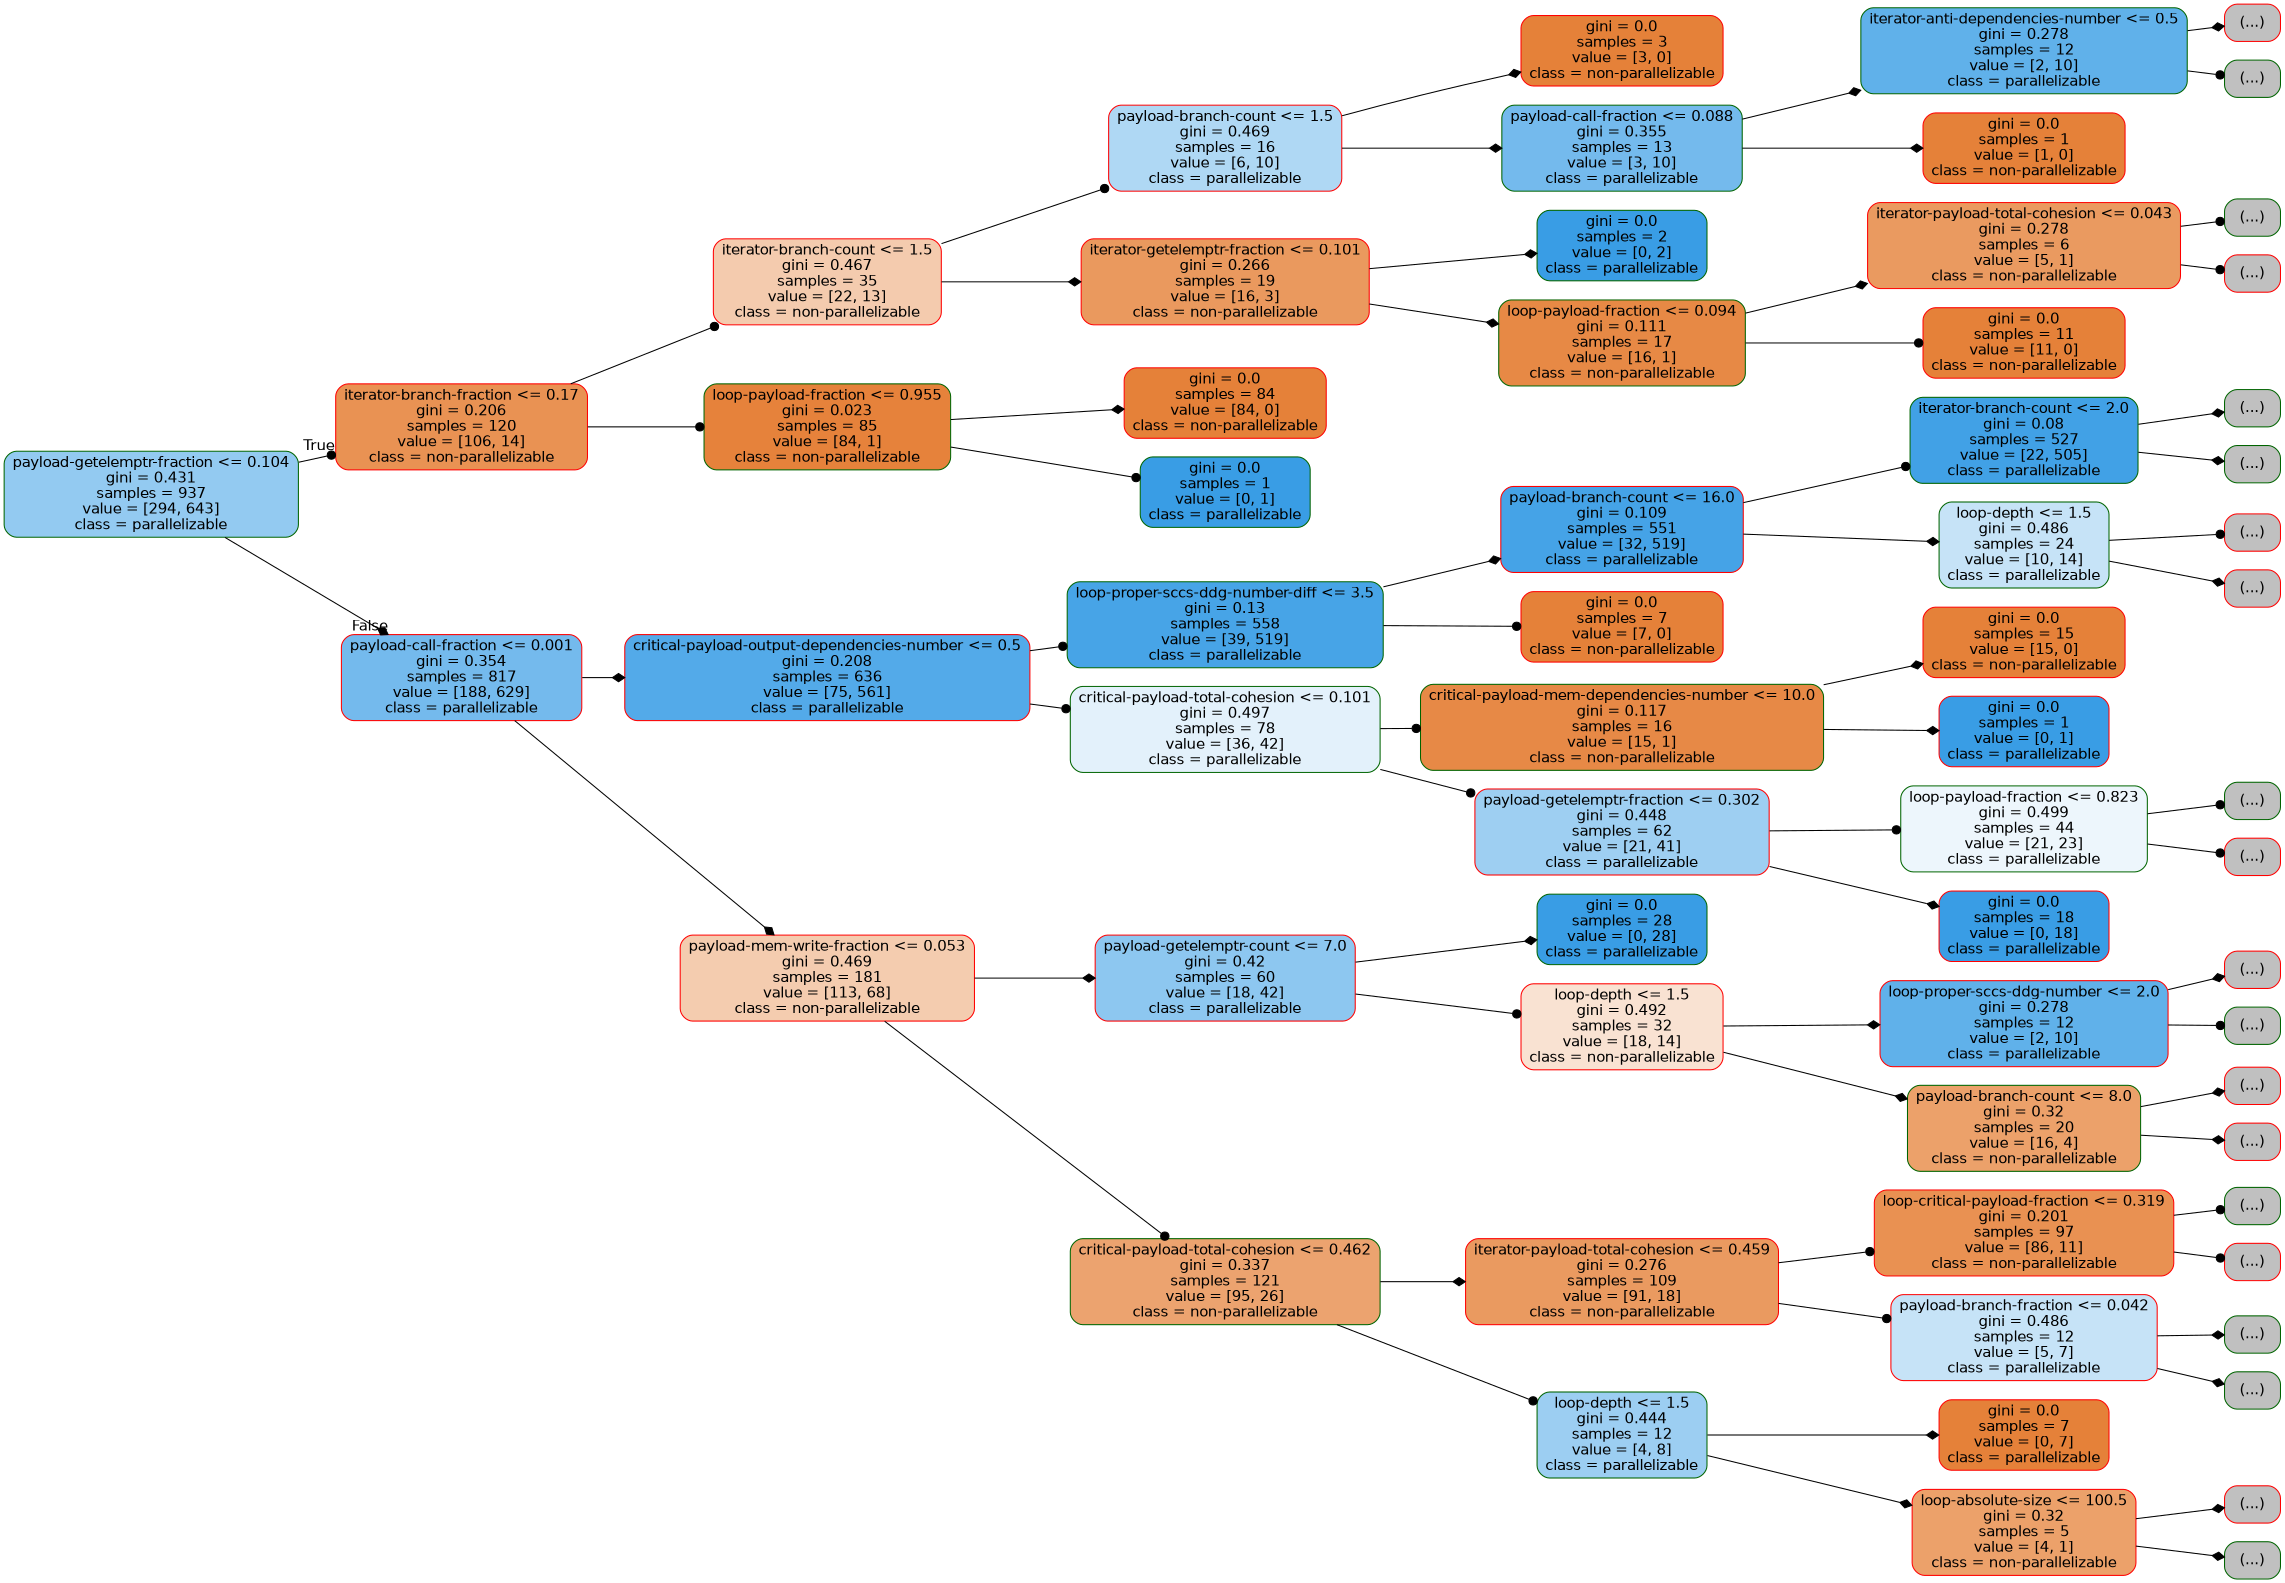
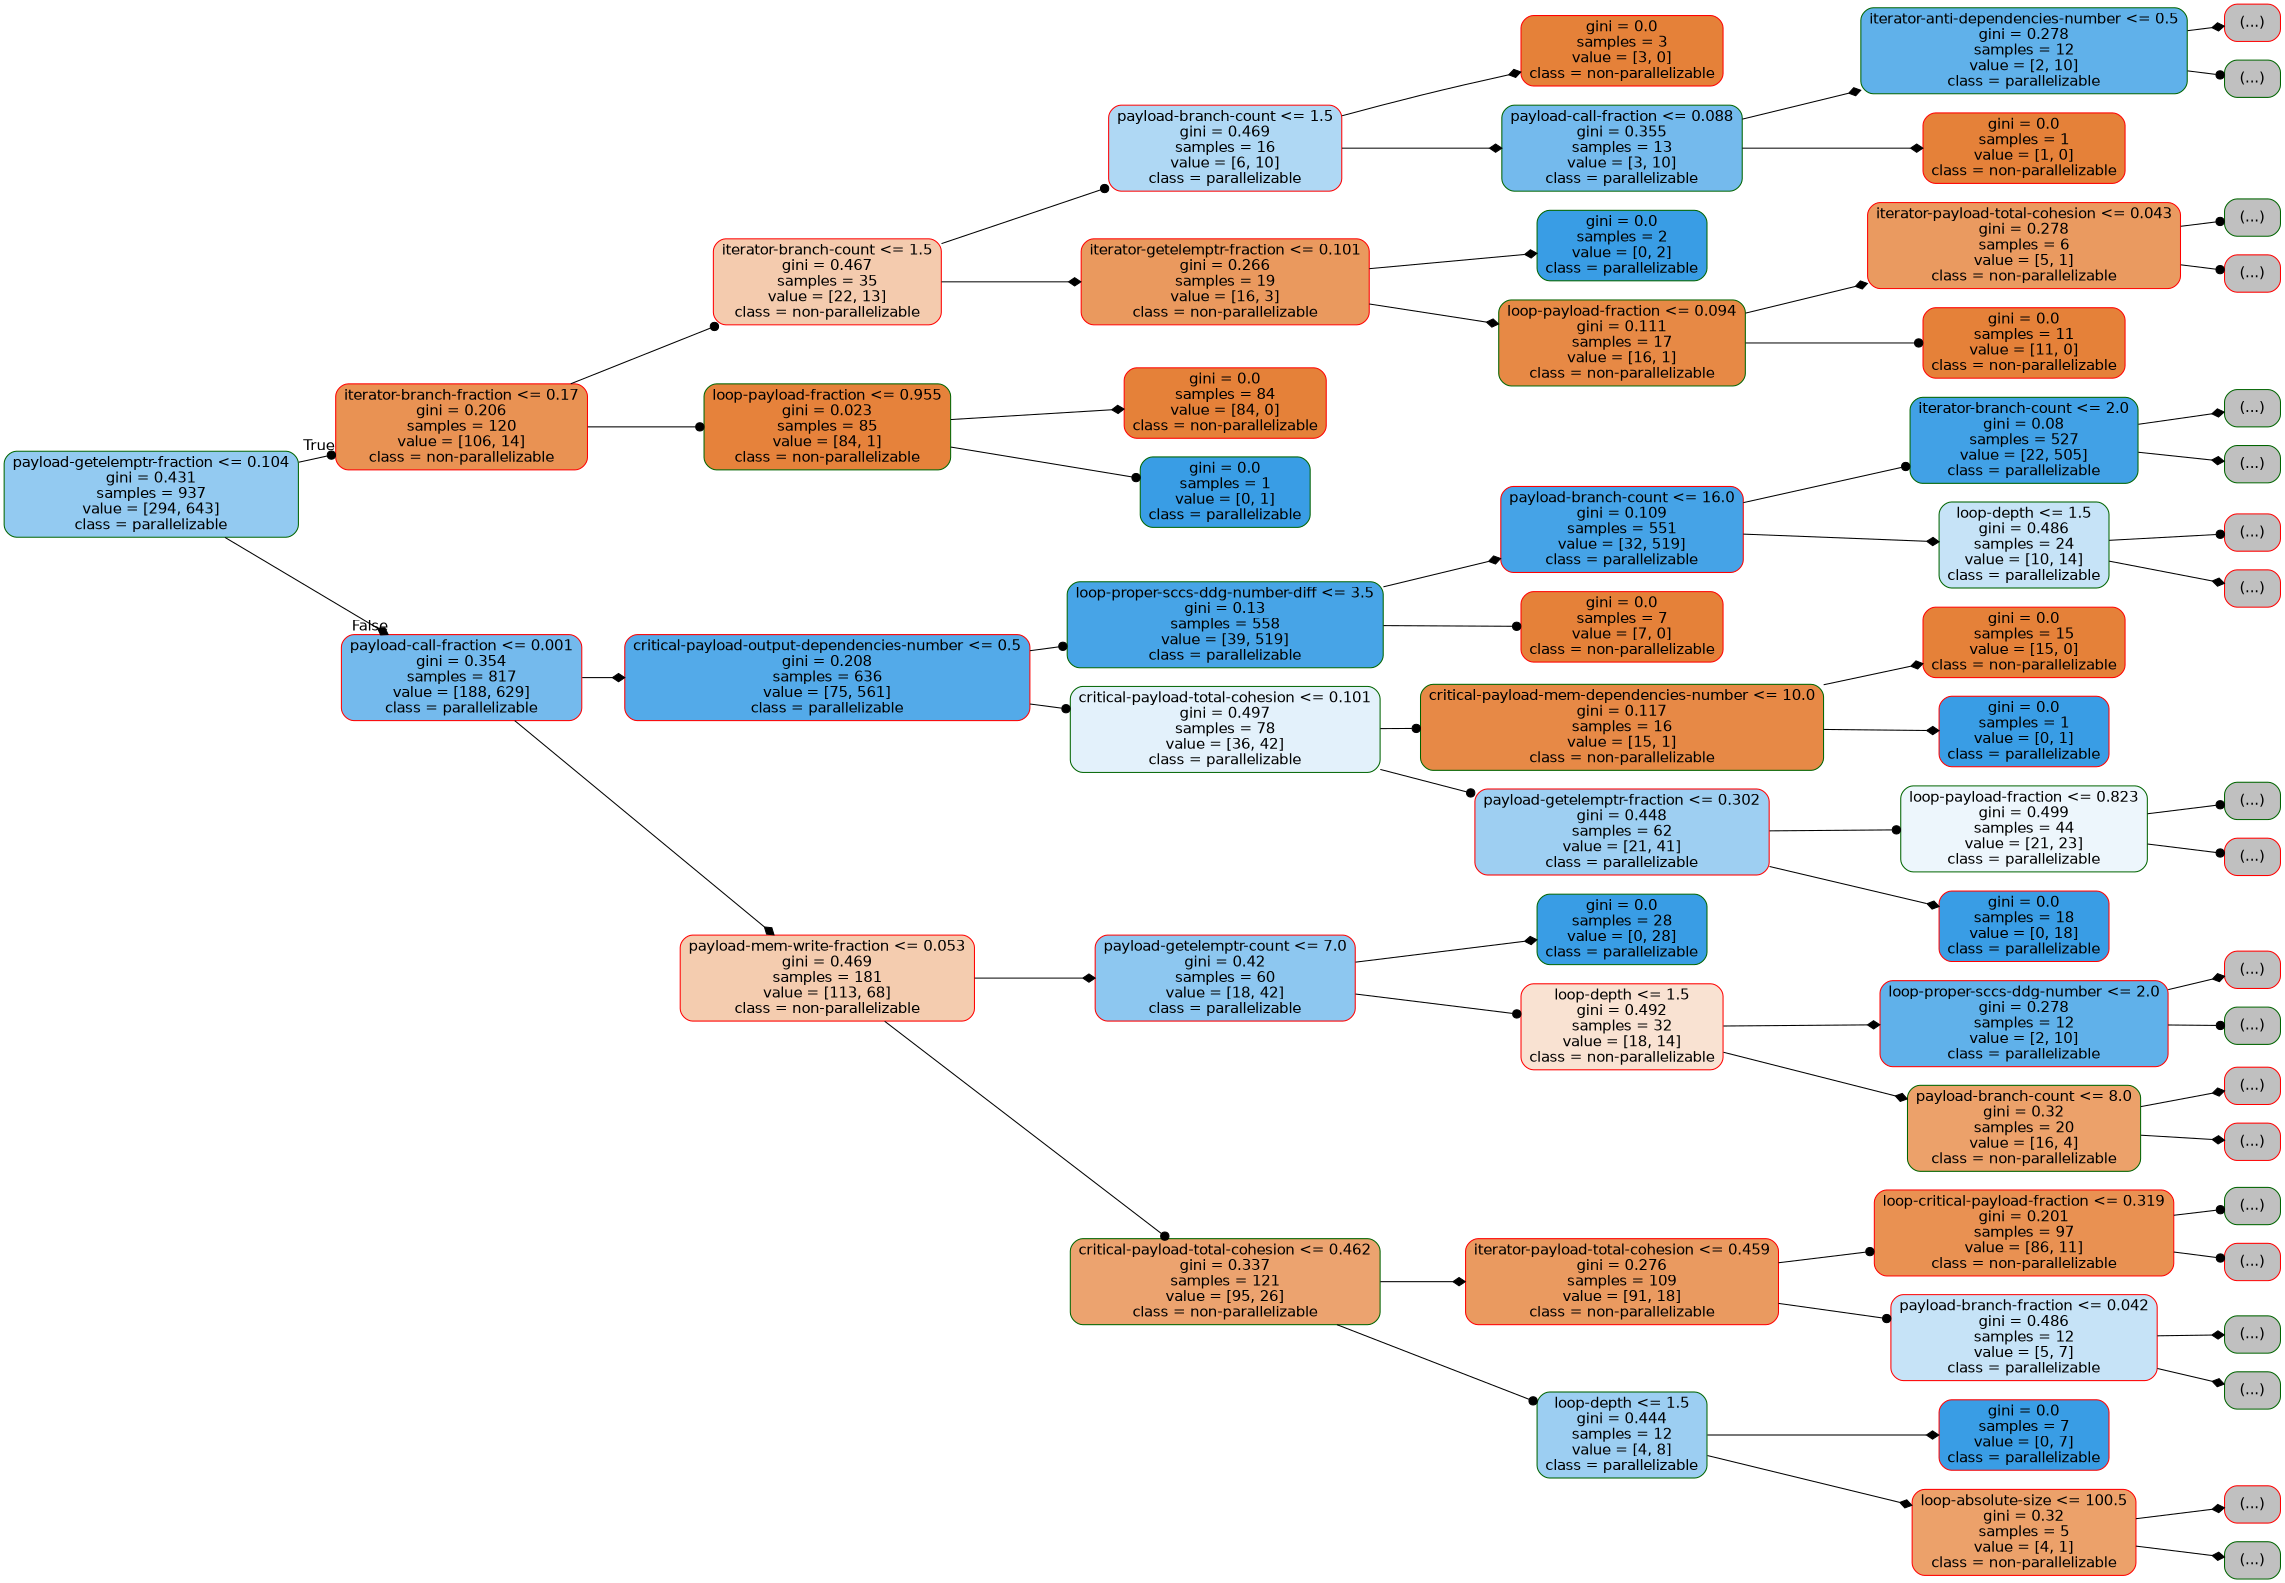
node "gini = 0.0 samples = 7 value = [0, 7] class = parallelizable": fillcolor #e58139ff -> #399de5ff
